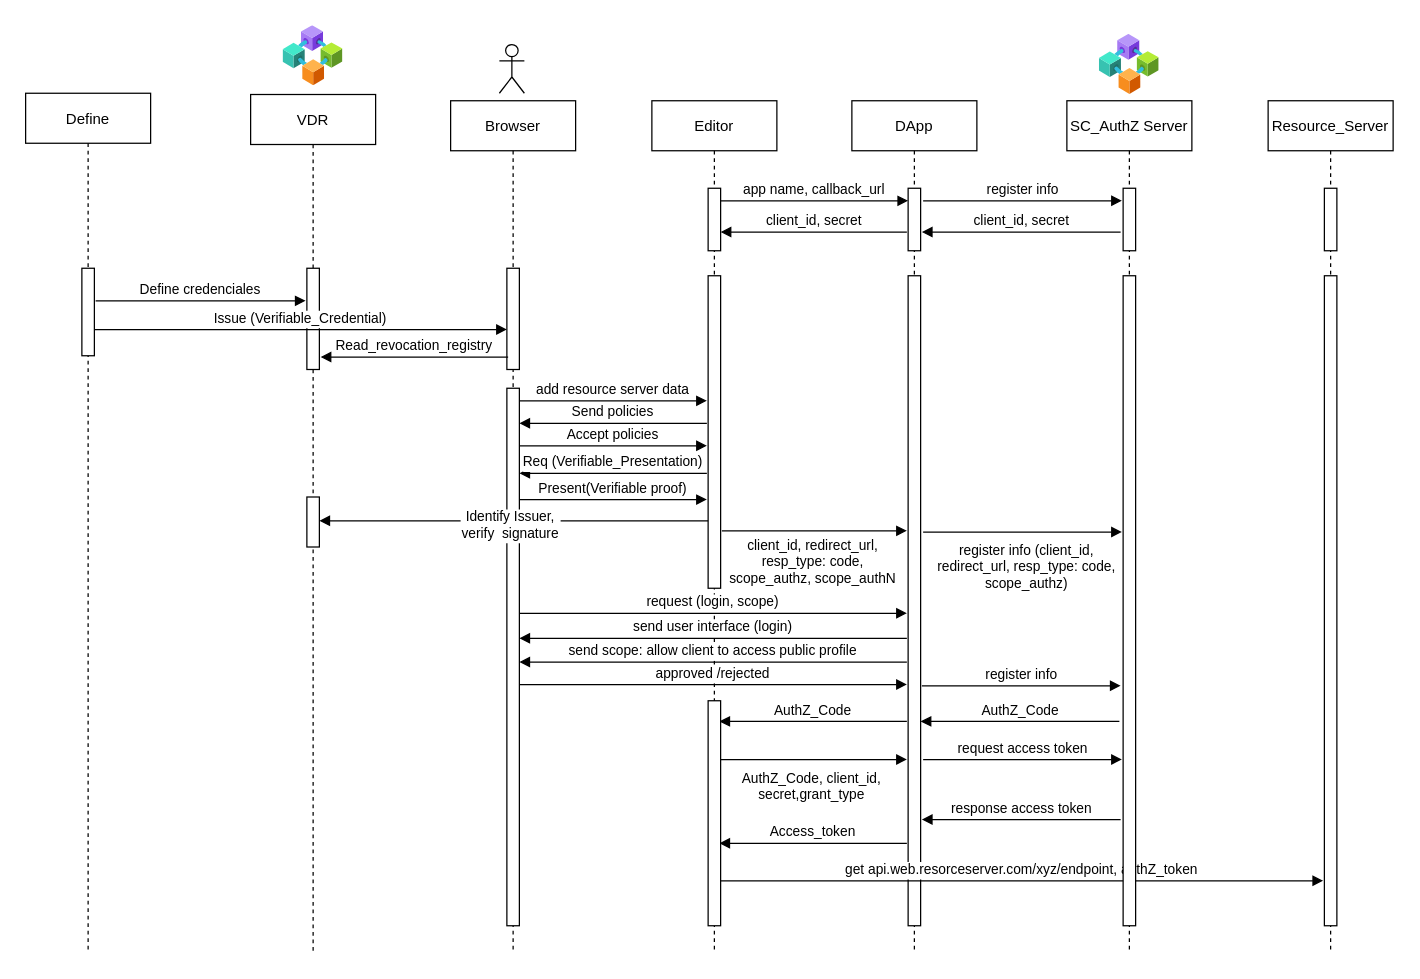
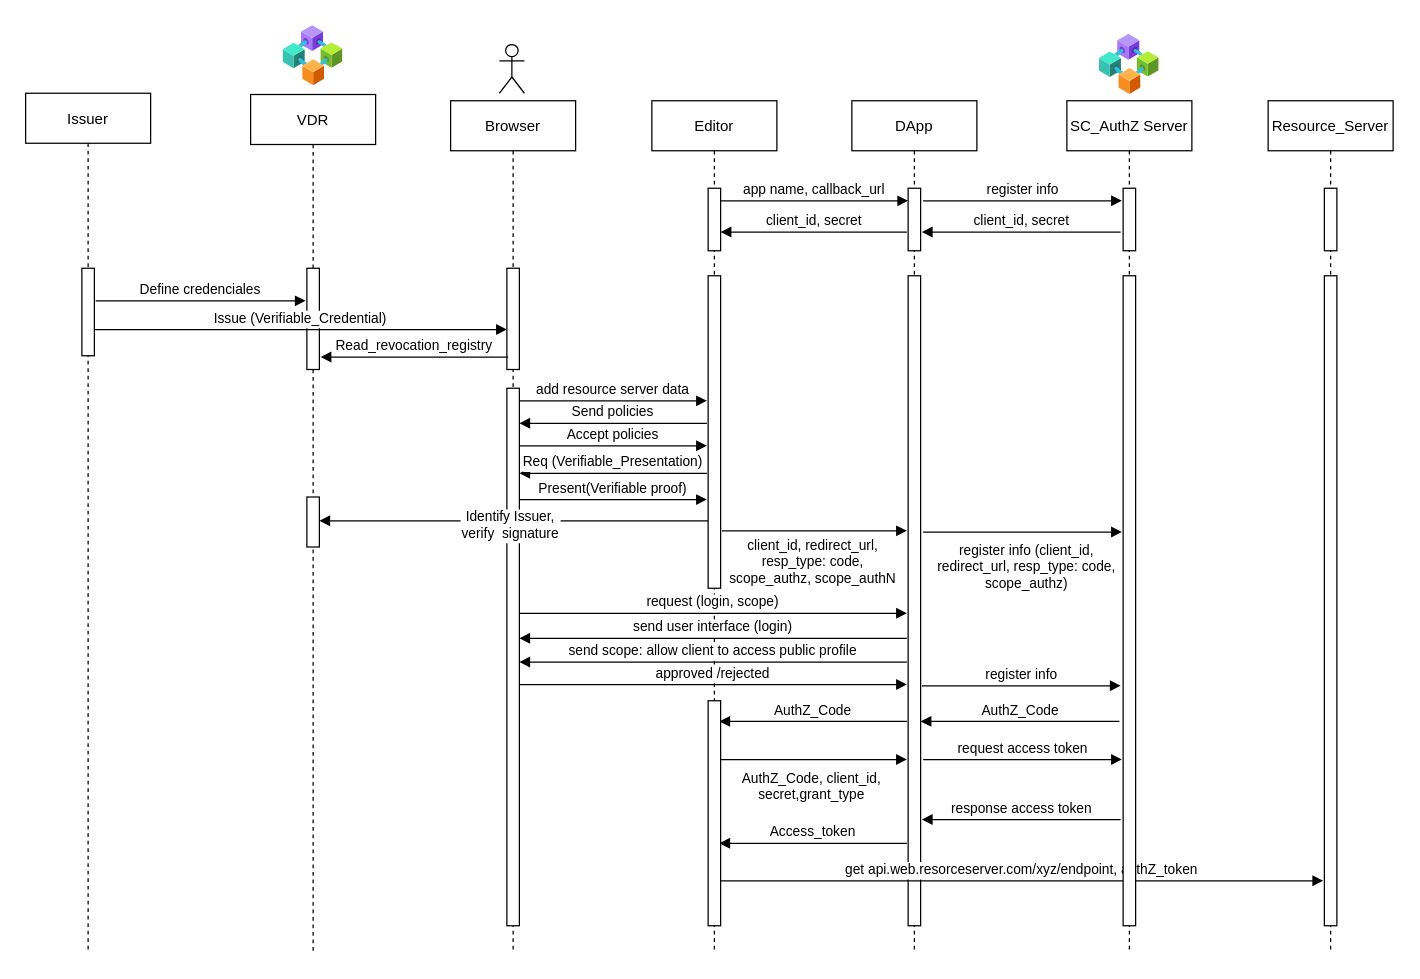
node "Define": label "Define" -> "Issuer"
